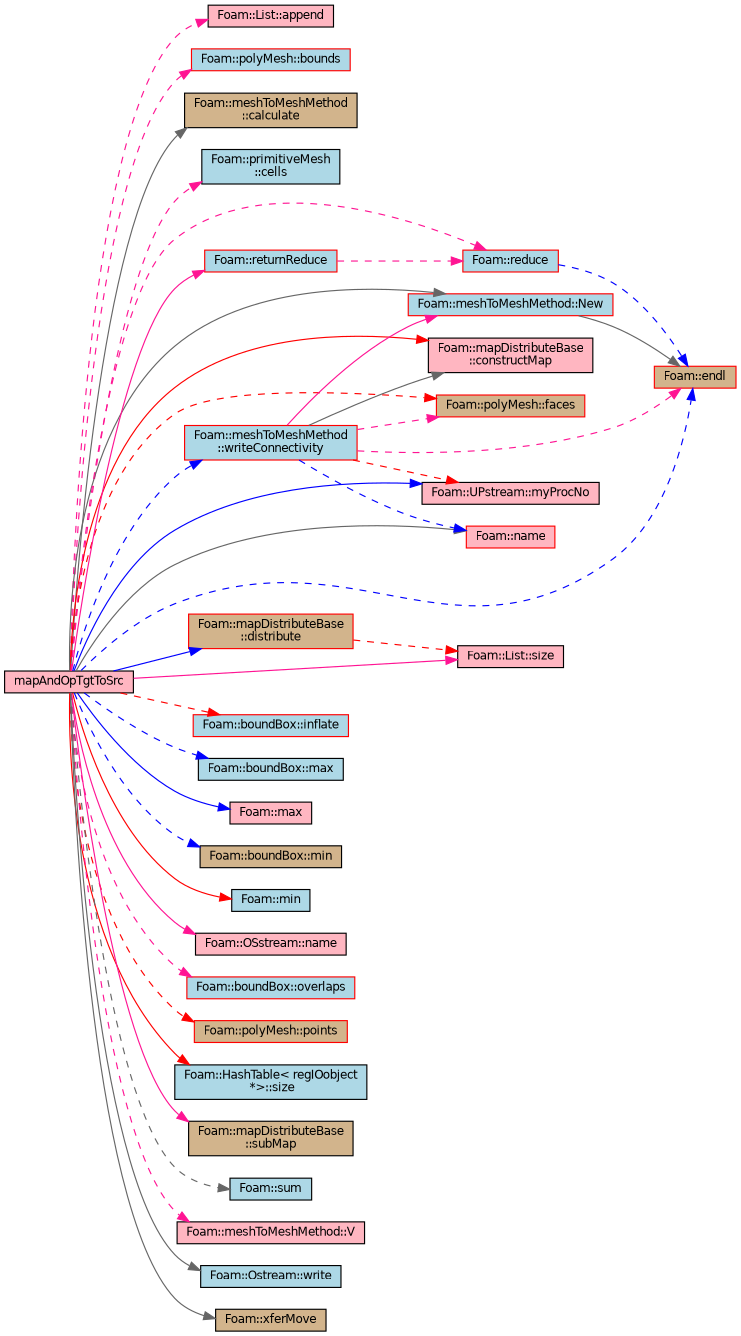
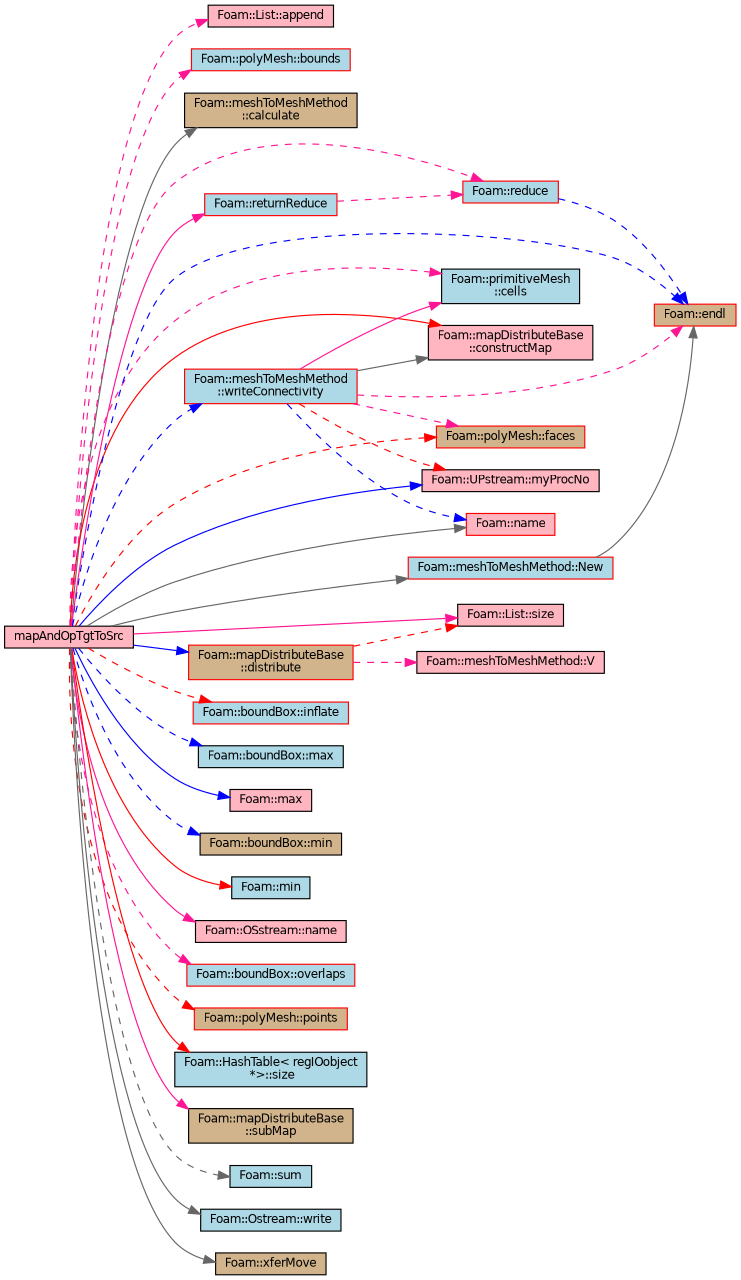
edge "Foam::meshToMeshMethod ::writeConnectivity" -> "Foam::meshToMeshMethod::New": now "Foam::meshToMeshMethod ::writeConnectivity" -> "Foam::primitiveMesh ::cells"
edge "mapAndOpTgtToSrc" -> "Foam::meshToMeshMethod::V": now "Foam::mapDistributeBase ::distribute" -> "Foam::meshToMeshMethod::V"
